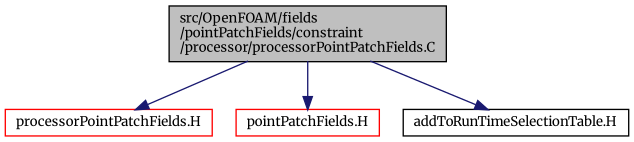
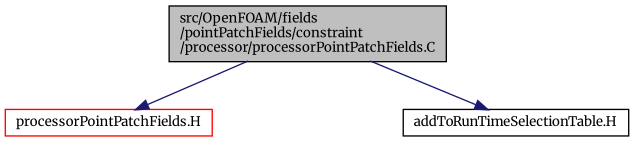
node "pointPatchFields.H": removed
